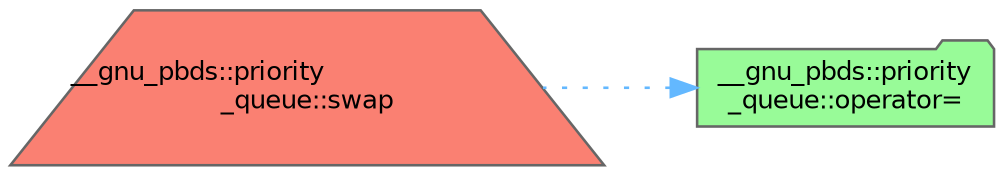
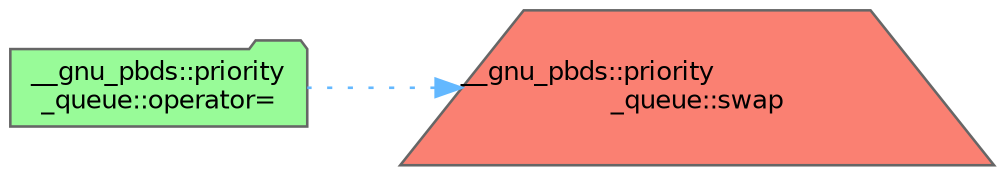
edge "__gnu_pbds::priority _queue::swap" -> "__gnu_pbds::priority _queue::operator=": reversed
